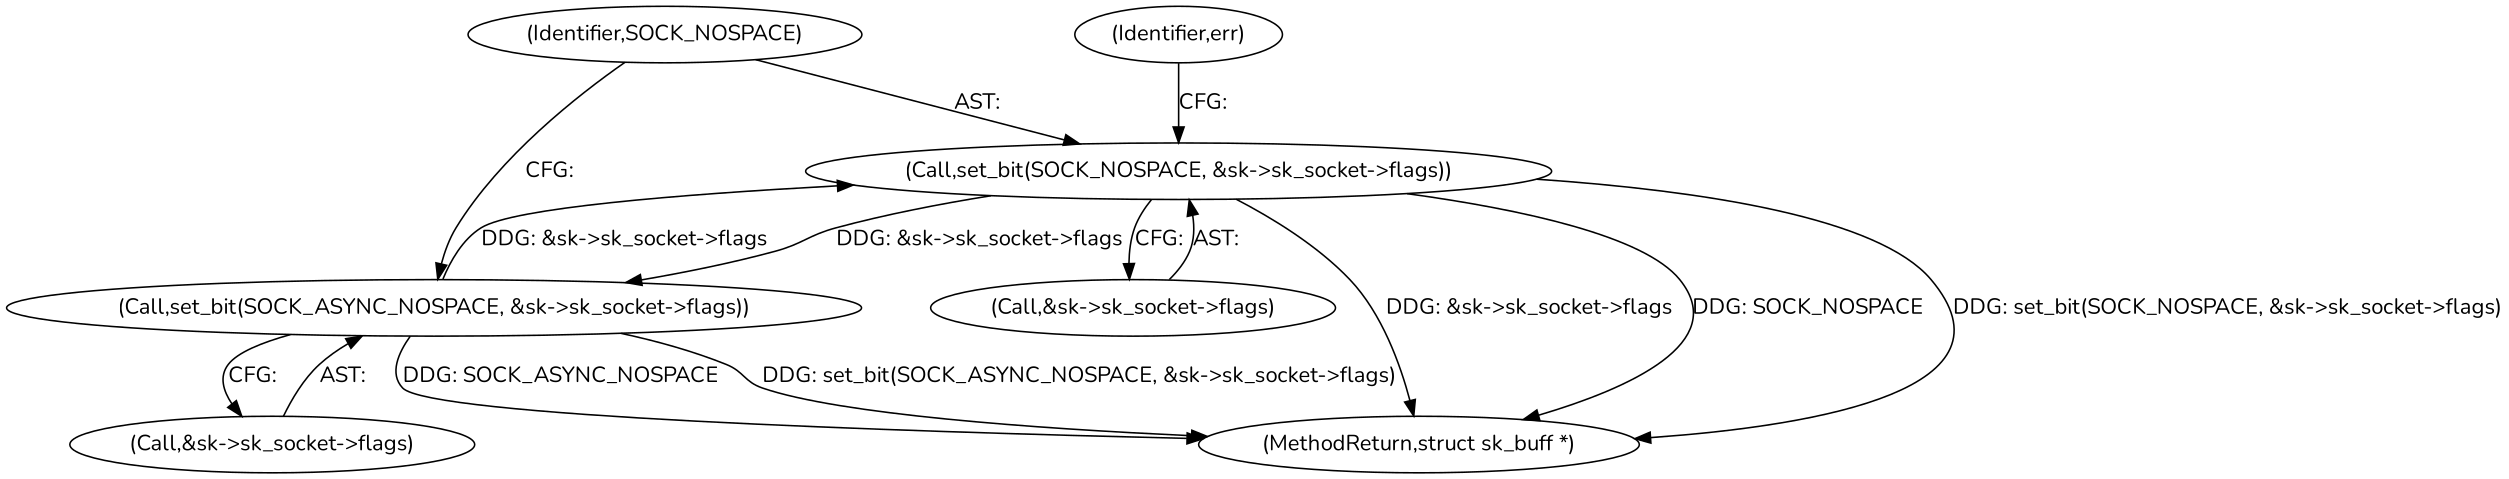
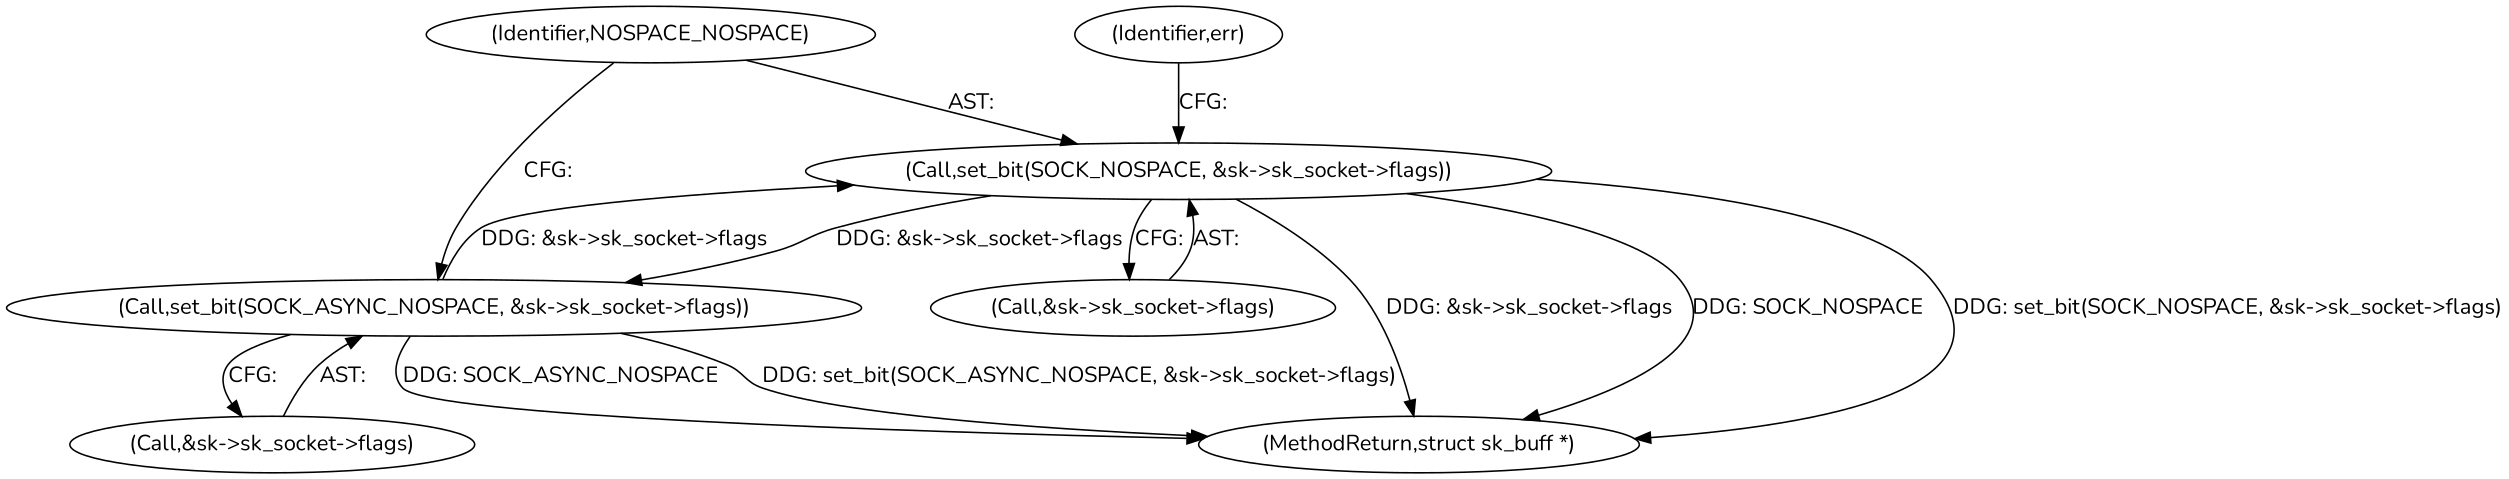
node "(Identifier,SOCK_NOSPACE)": label "(Identifier,SOCK_NOSPACE)" -> "(Identifier,NOSPACE_NOSPACE)"
